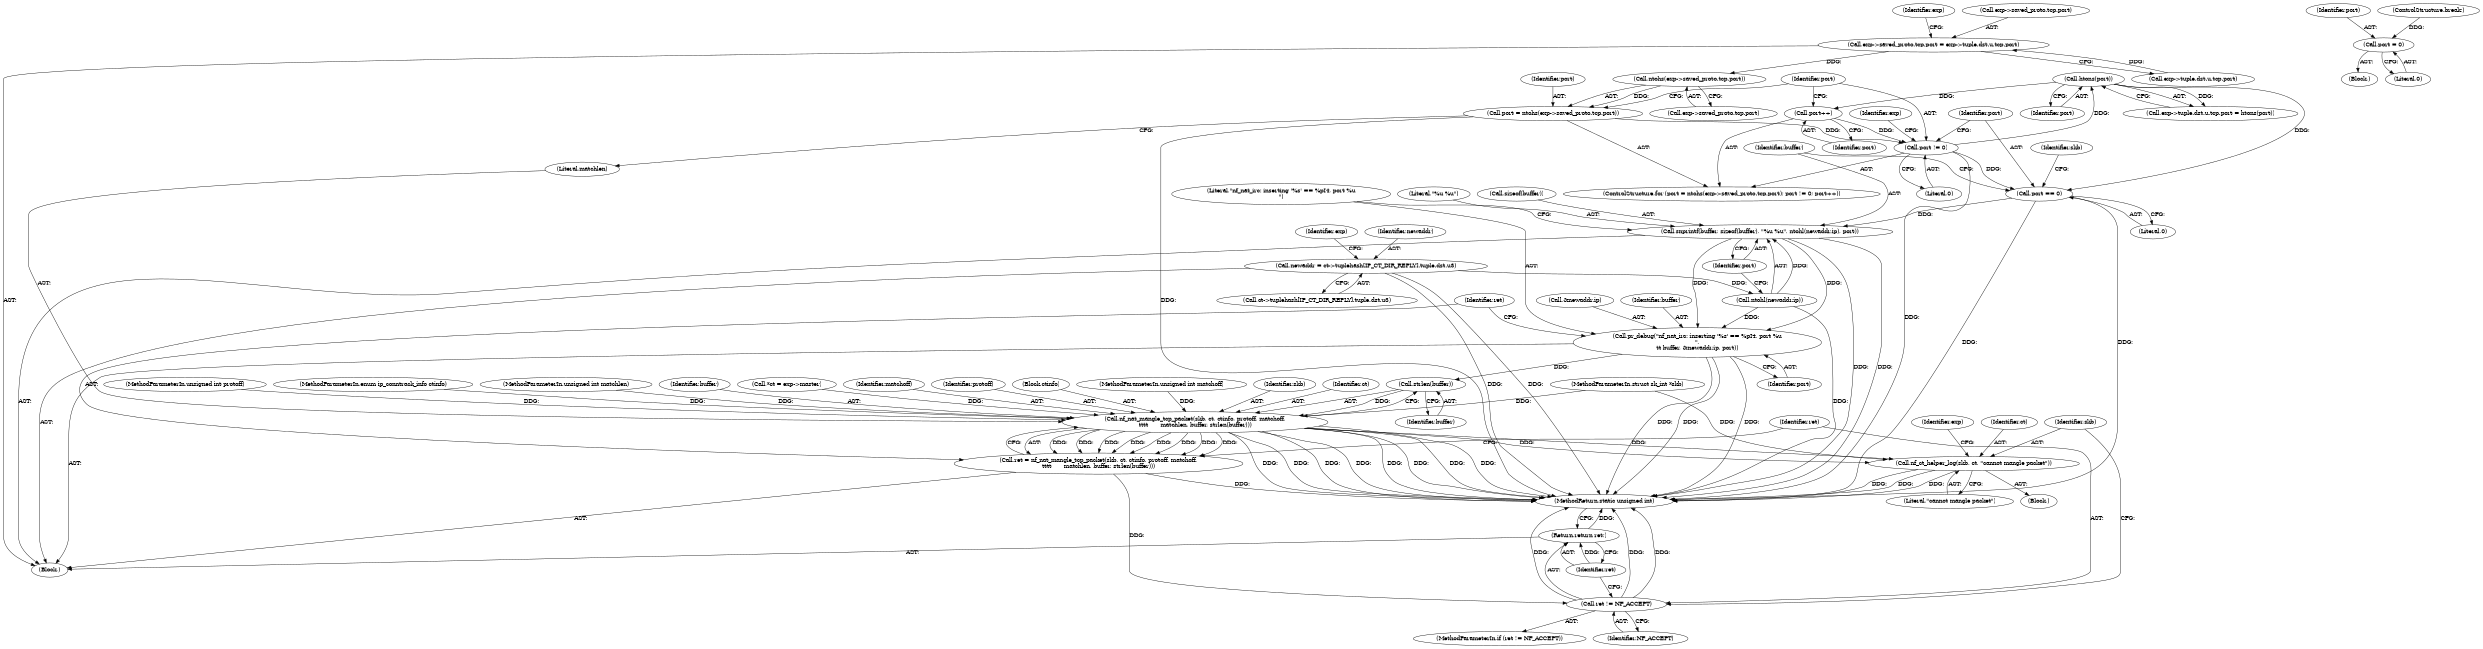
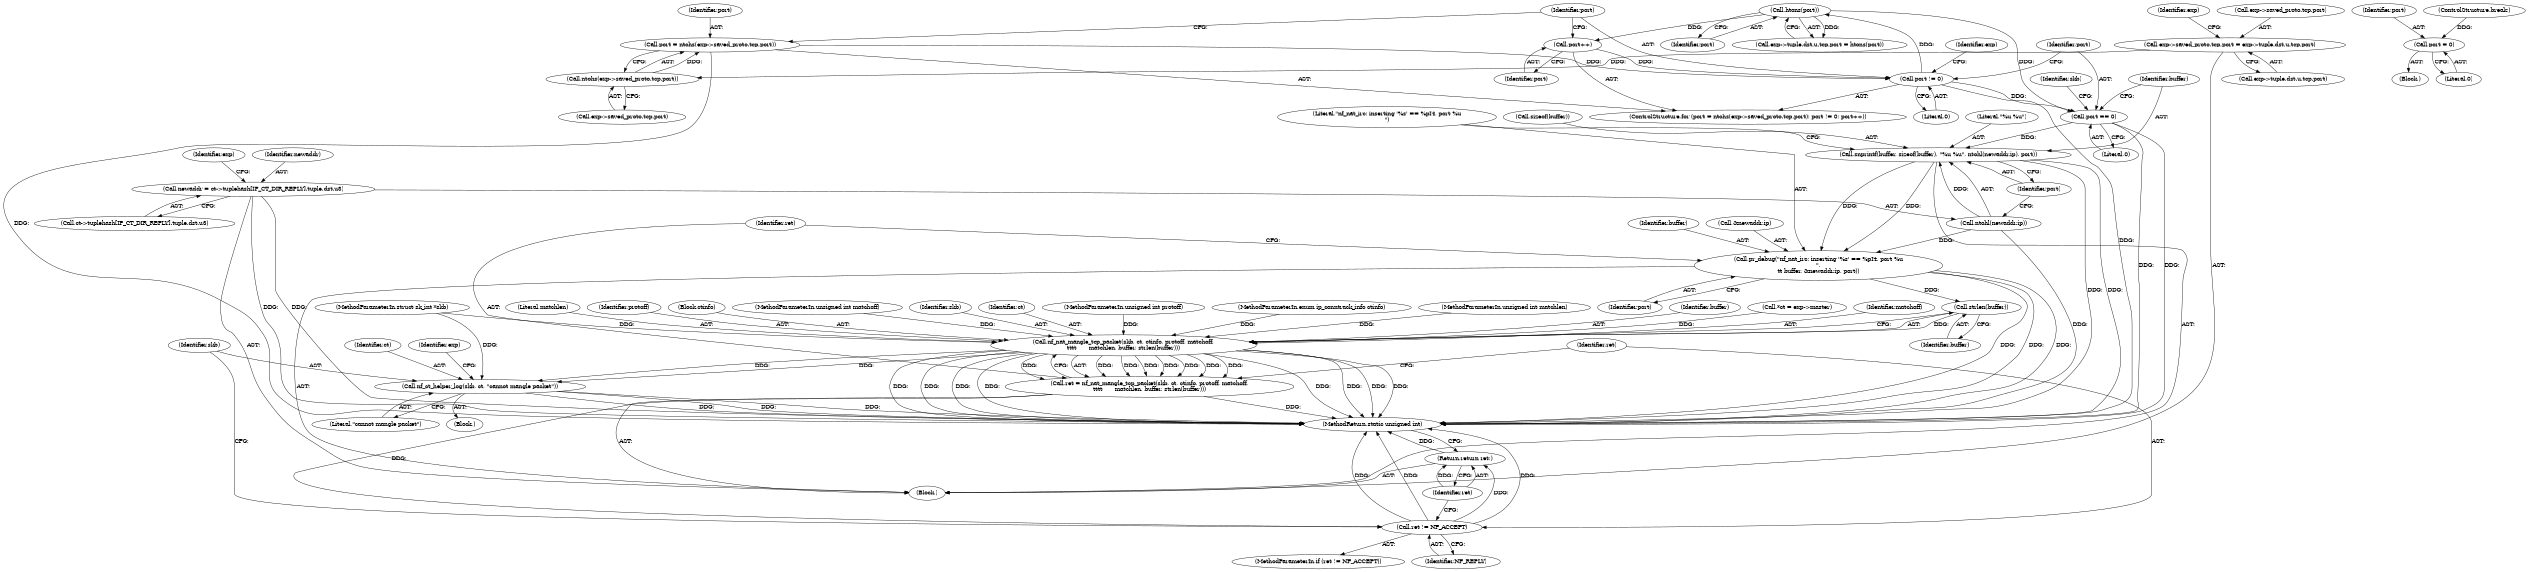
edge "(Call,exp->tuple.dst.u.tcp.port)" -> "(Call,exp->saved_proto.tcp.port = exp->tuple.dst.u.tcp.port)": label "DDG: " -> "AST: "
edge "(Call,port = ntohs(exp->saved_proto.tcp.port))" -> "(Literal,matchlen)": now "(Call,port = ntohs(exp->saved_proto.tcp.port))" -> "(Call,ntohs(exp->saved_proto.tcp.port))"
edge "(Call,newaddr = ct->tuplehash[IP_CT_DIR_REPLY].tuple.dst.u3)" -> "(Call,ntohl(newaddr.ip))": label "DDG: " -> "AST: "
edge "(Call,ret != NF_ACCEPT)" -> "(Return,return ret;)": label "AST: " -> "DDG: "
node "(Identifier,NF_ACCEPT)": label "(Identifier,NF_ACCEPT)" -> "(Identifier,NF_REPLY)"
